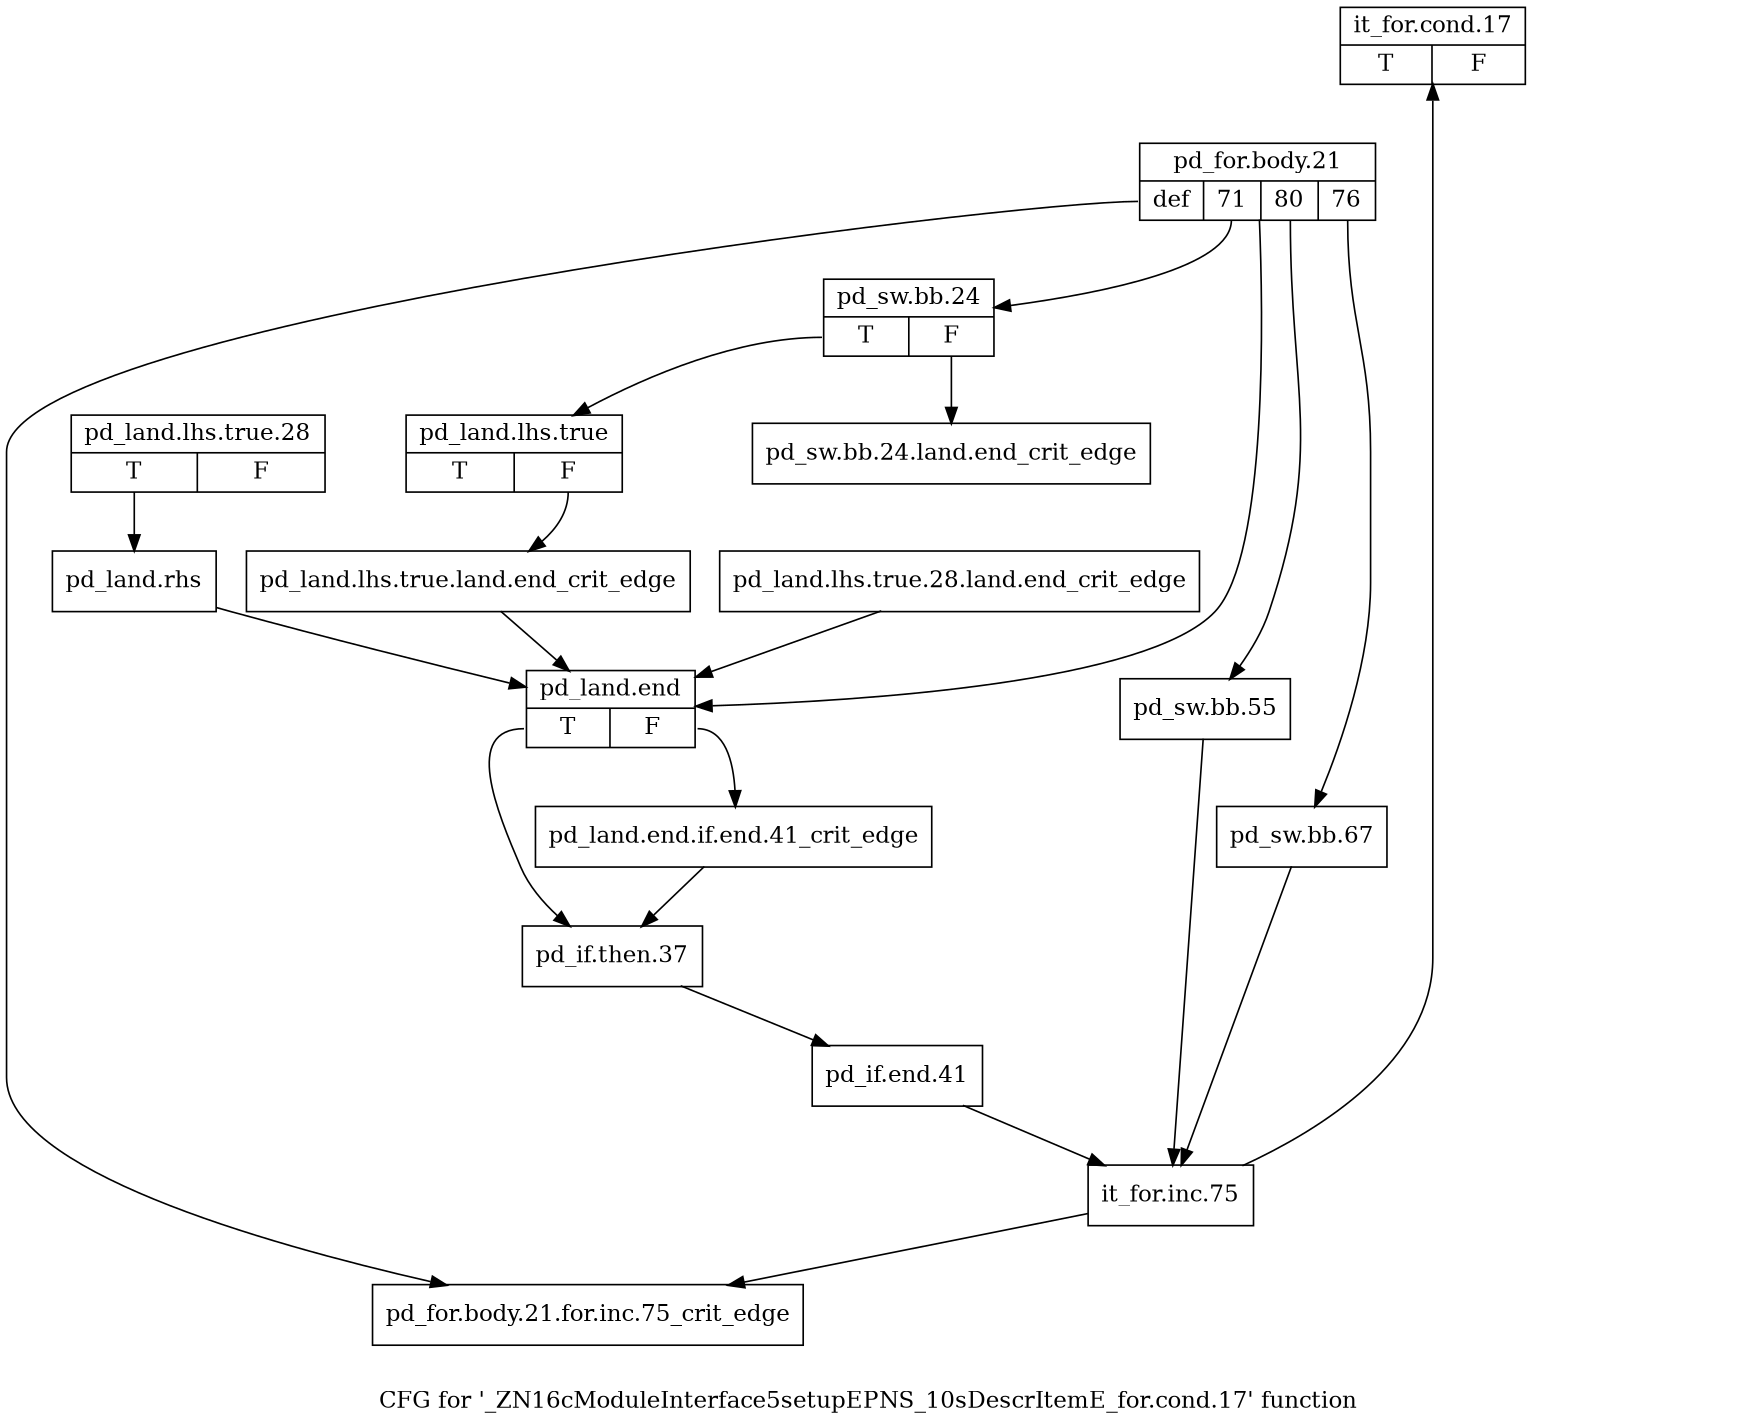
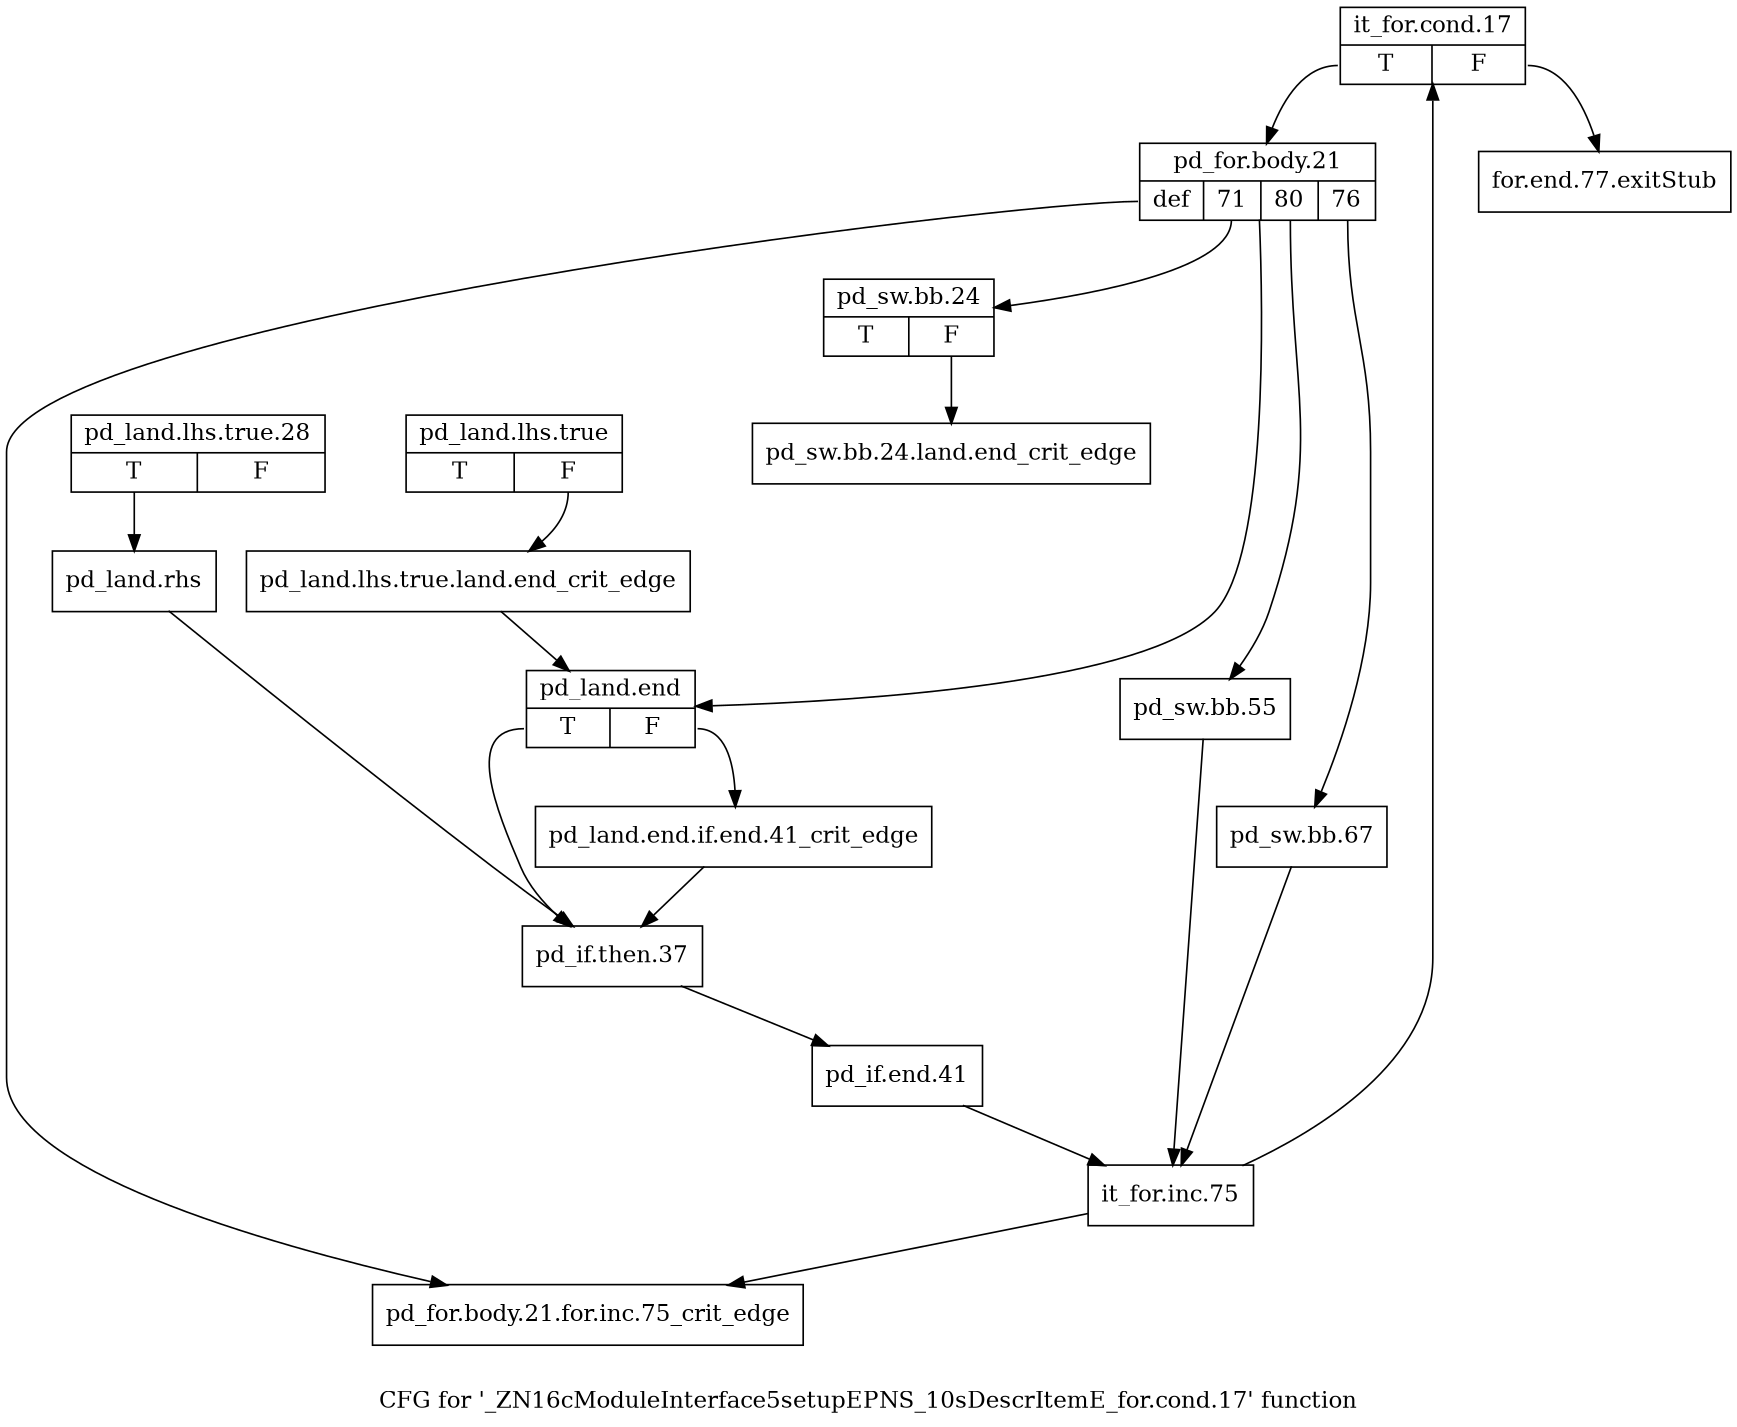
edge "it_for.cond.17" -> "pd_for.body.21": added
node "for.end.77.exitStub": added
edge "pd_sw.bb.24" -> "pd_land.lhs.true": removed
node "pd_land.lhs.true.28.land.end_crit_edge": removed
edge "pd_land.rhs" -> "pd_land.end": now "pd_land.rhs" -> "pd_if.then.37"
